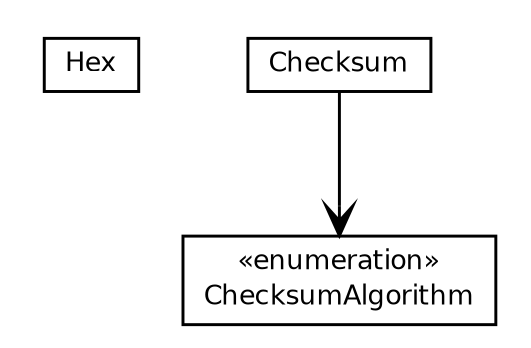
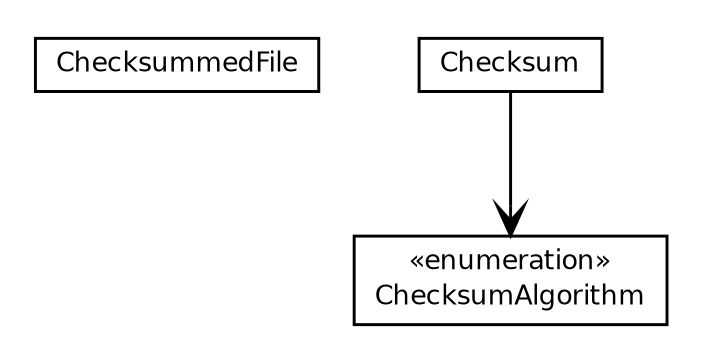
node "Hex": removed
node "ChecksummedFile": added
